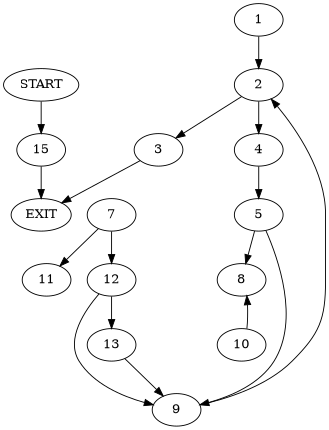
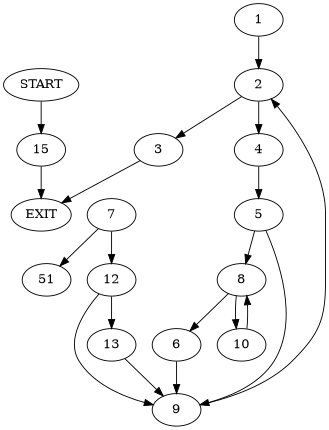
node "11": label "11" -> "51"
edge "8" -> "10": added
node "6": added
